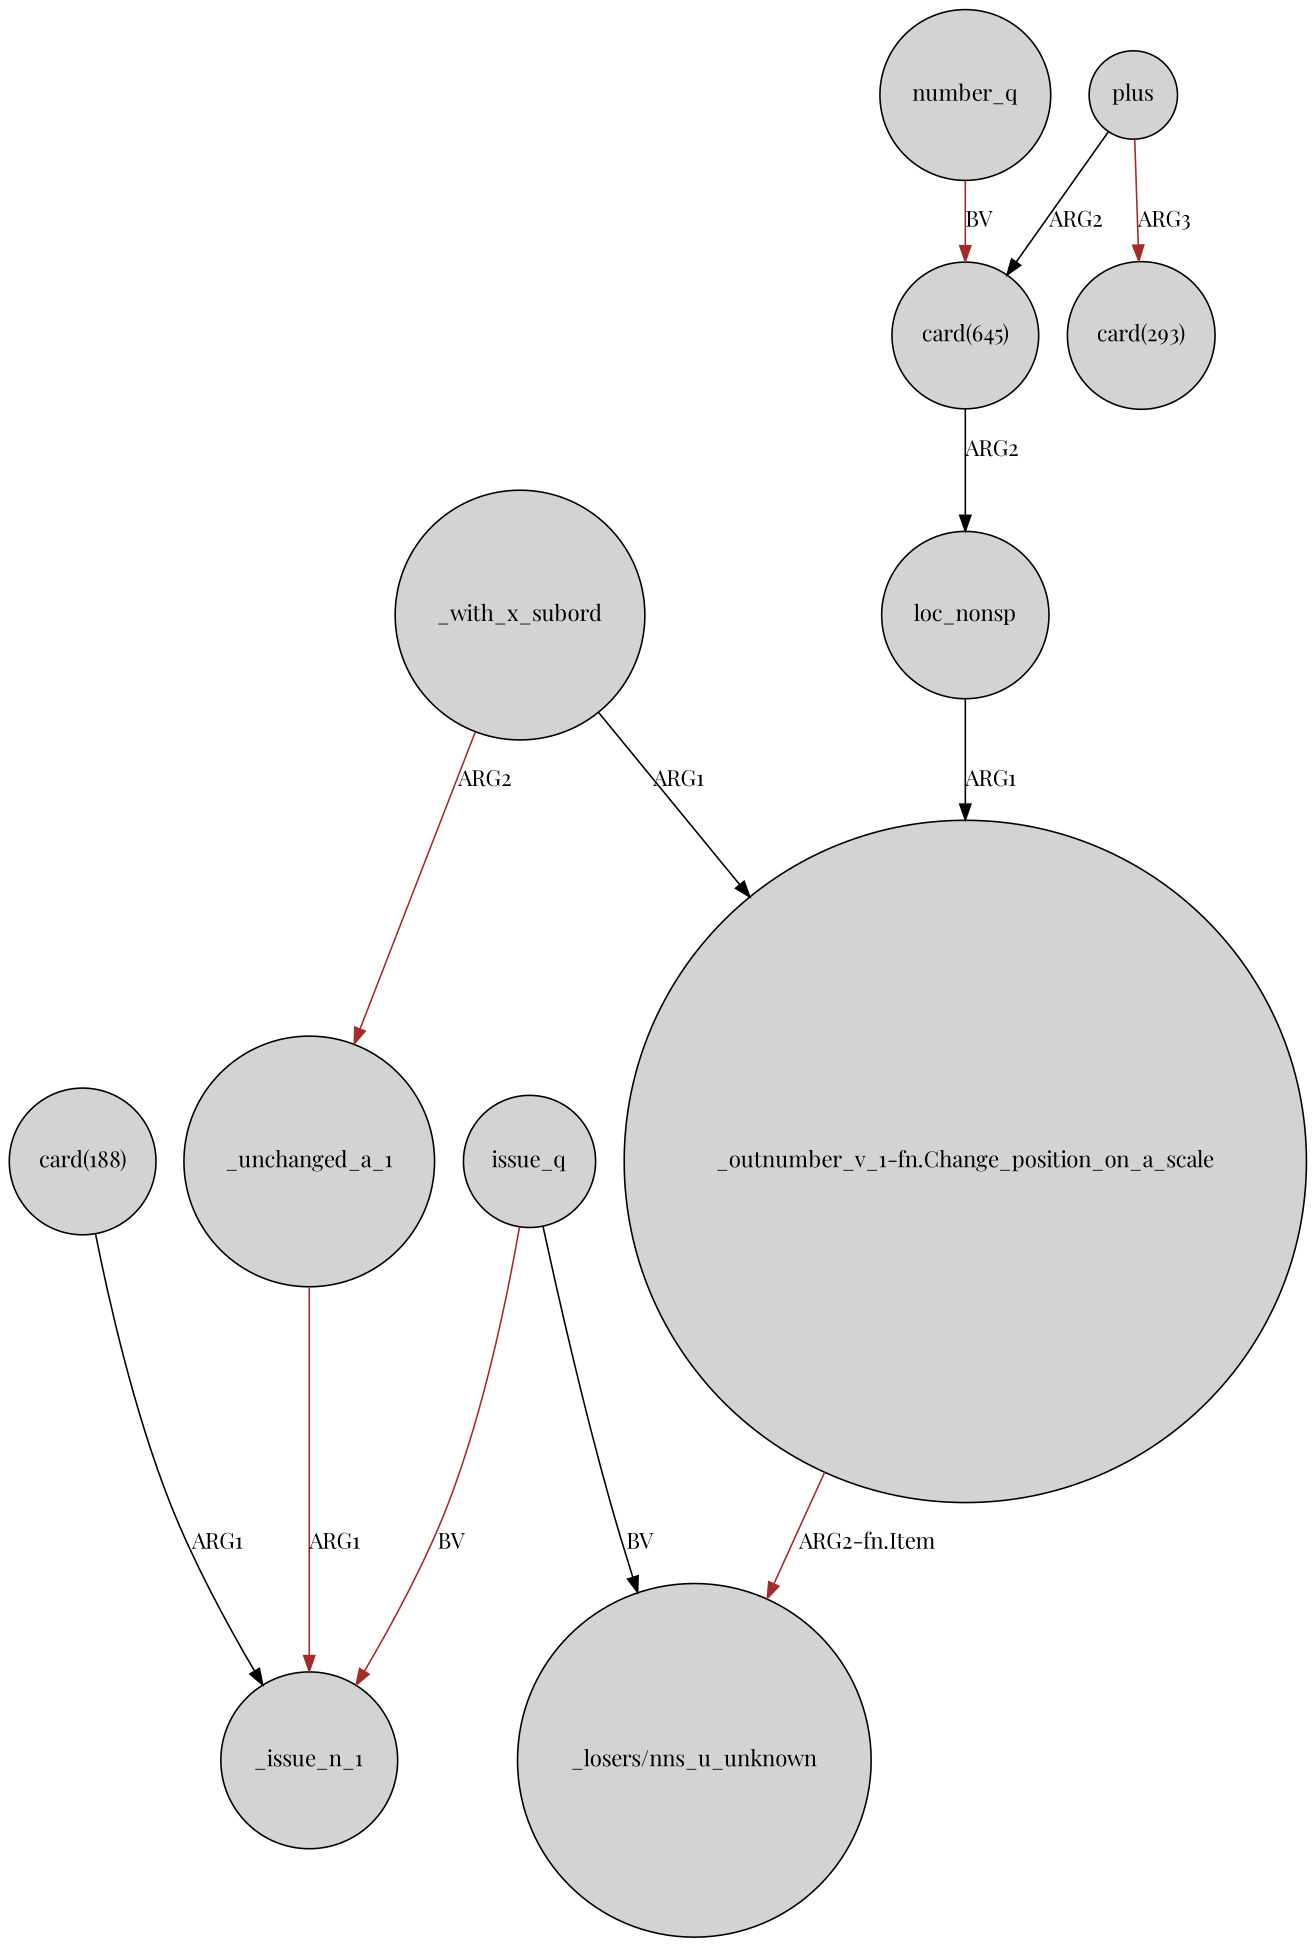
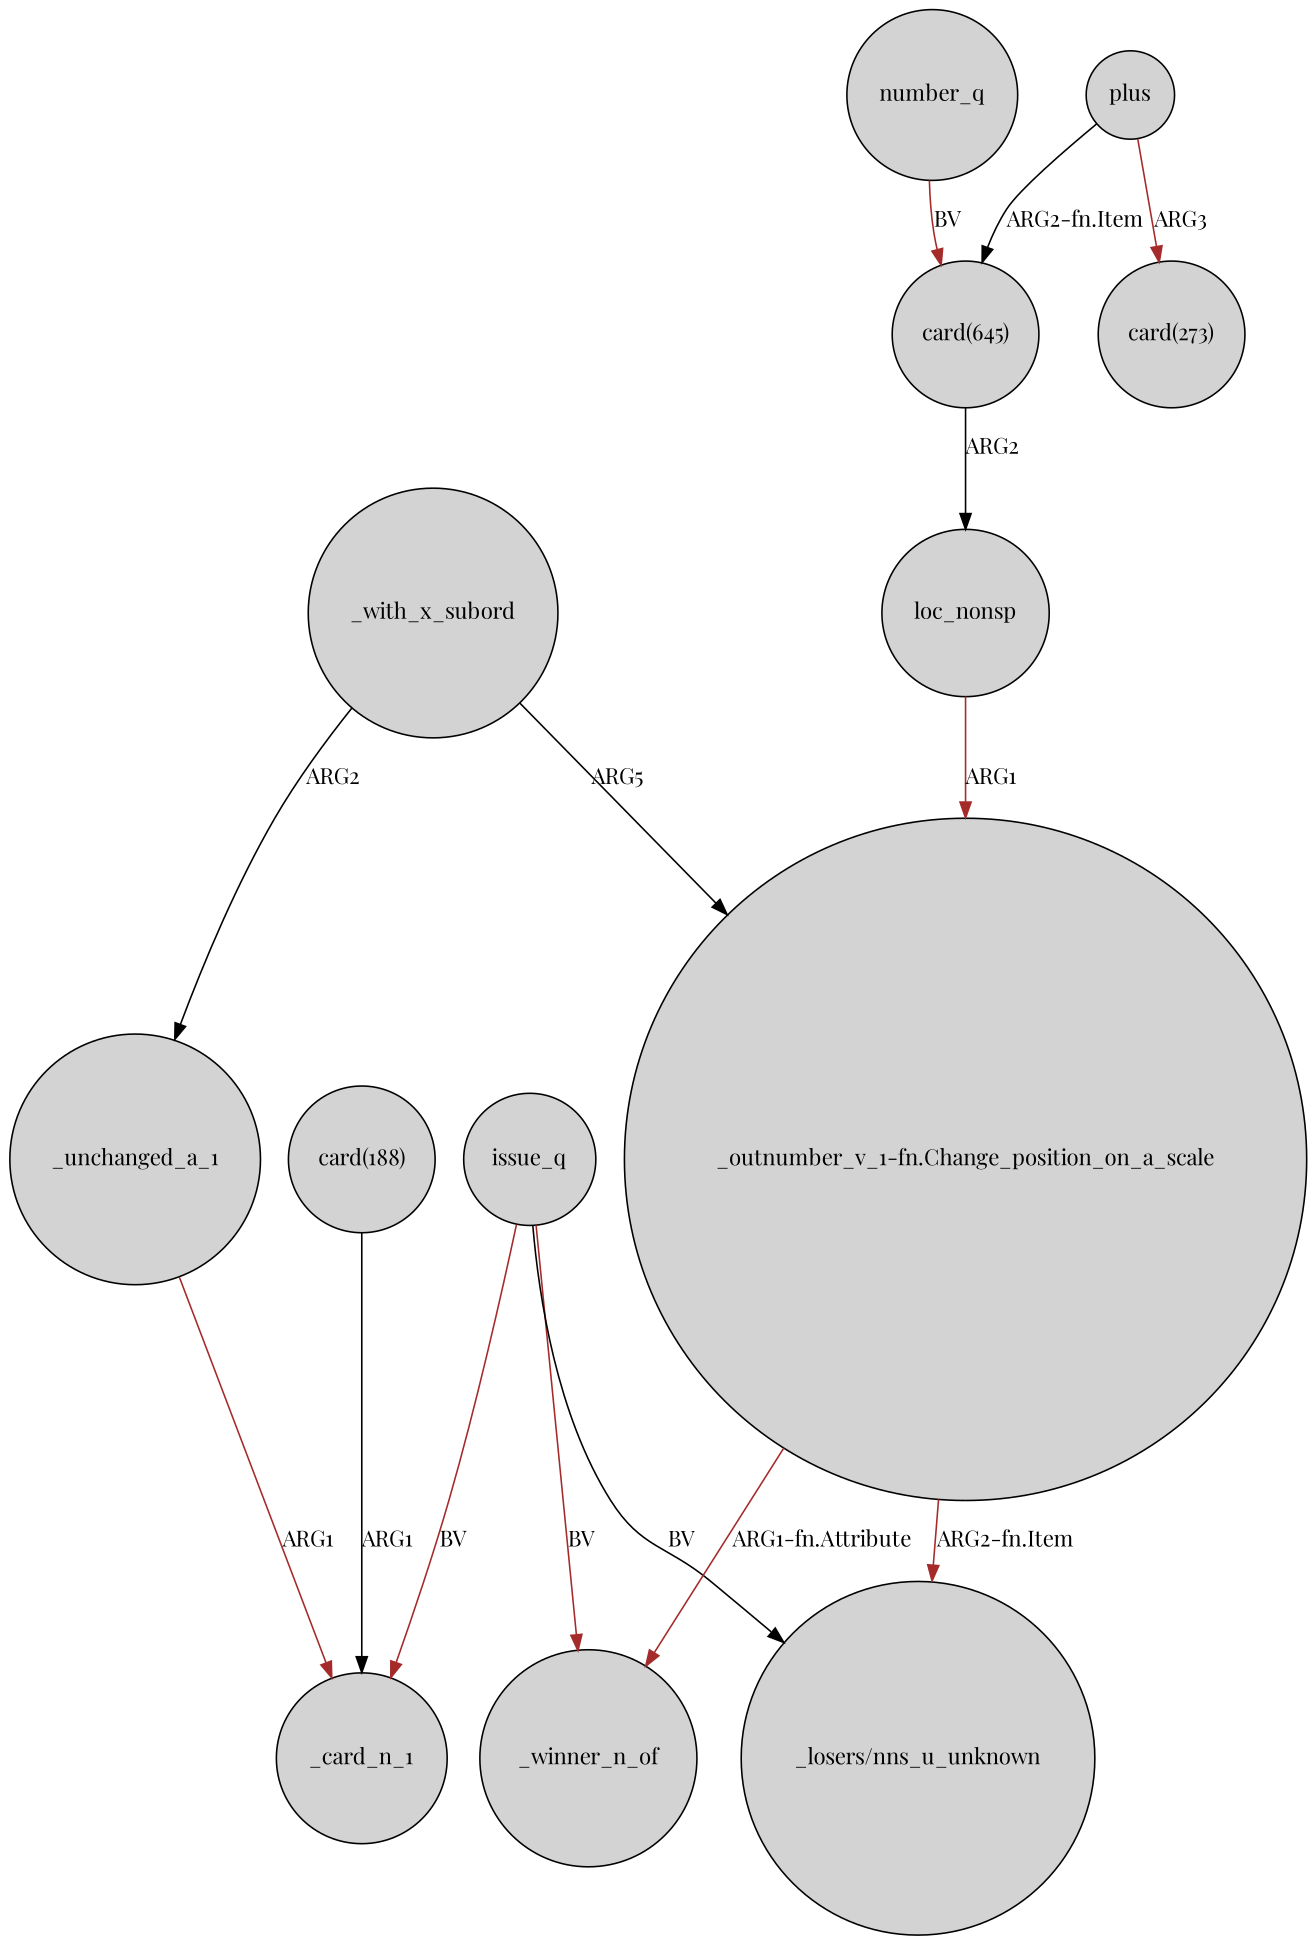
edge "plus" -> "card(645)": label "ARG2" -> "ARG2-fn.Item"
node "card(293)": label "card(293)" -> "card(273)"
edge "loc_nonsp" -> "_outnumber_v_1-fn.Change_position_on_a_scale": color black -> brown
edge "_with_x_subord" -> "_outnumber_v_1-fn.Change_position_on_a_scale": label "ARG1" -> "ARG5"
edge "_with_x_subord" -> "_unchanged_a_1": color brown -> black
node "_winner_n_of": added
node "_issue_n_1": label "_issue_n_1" -> "_card_n_1"
